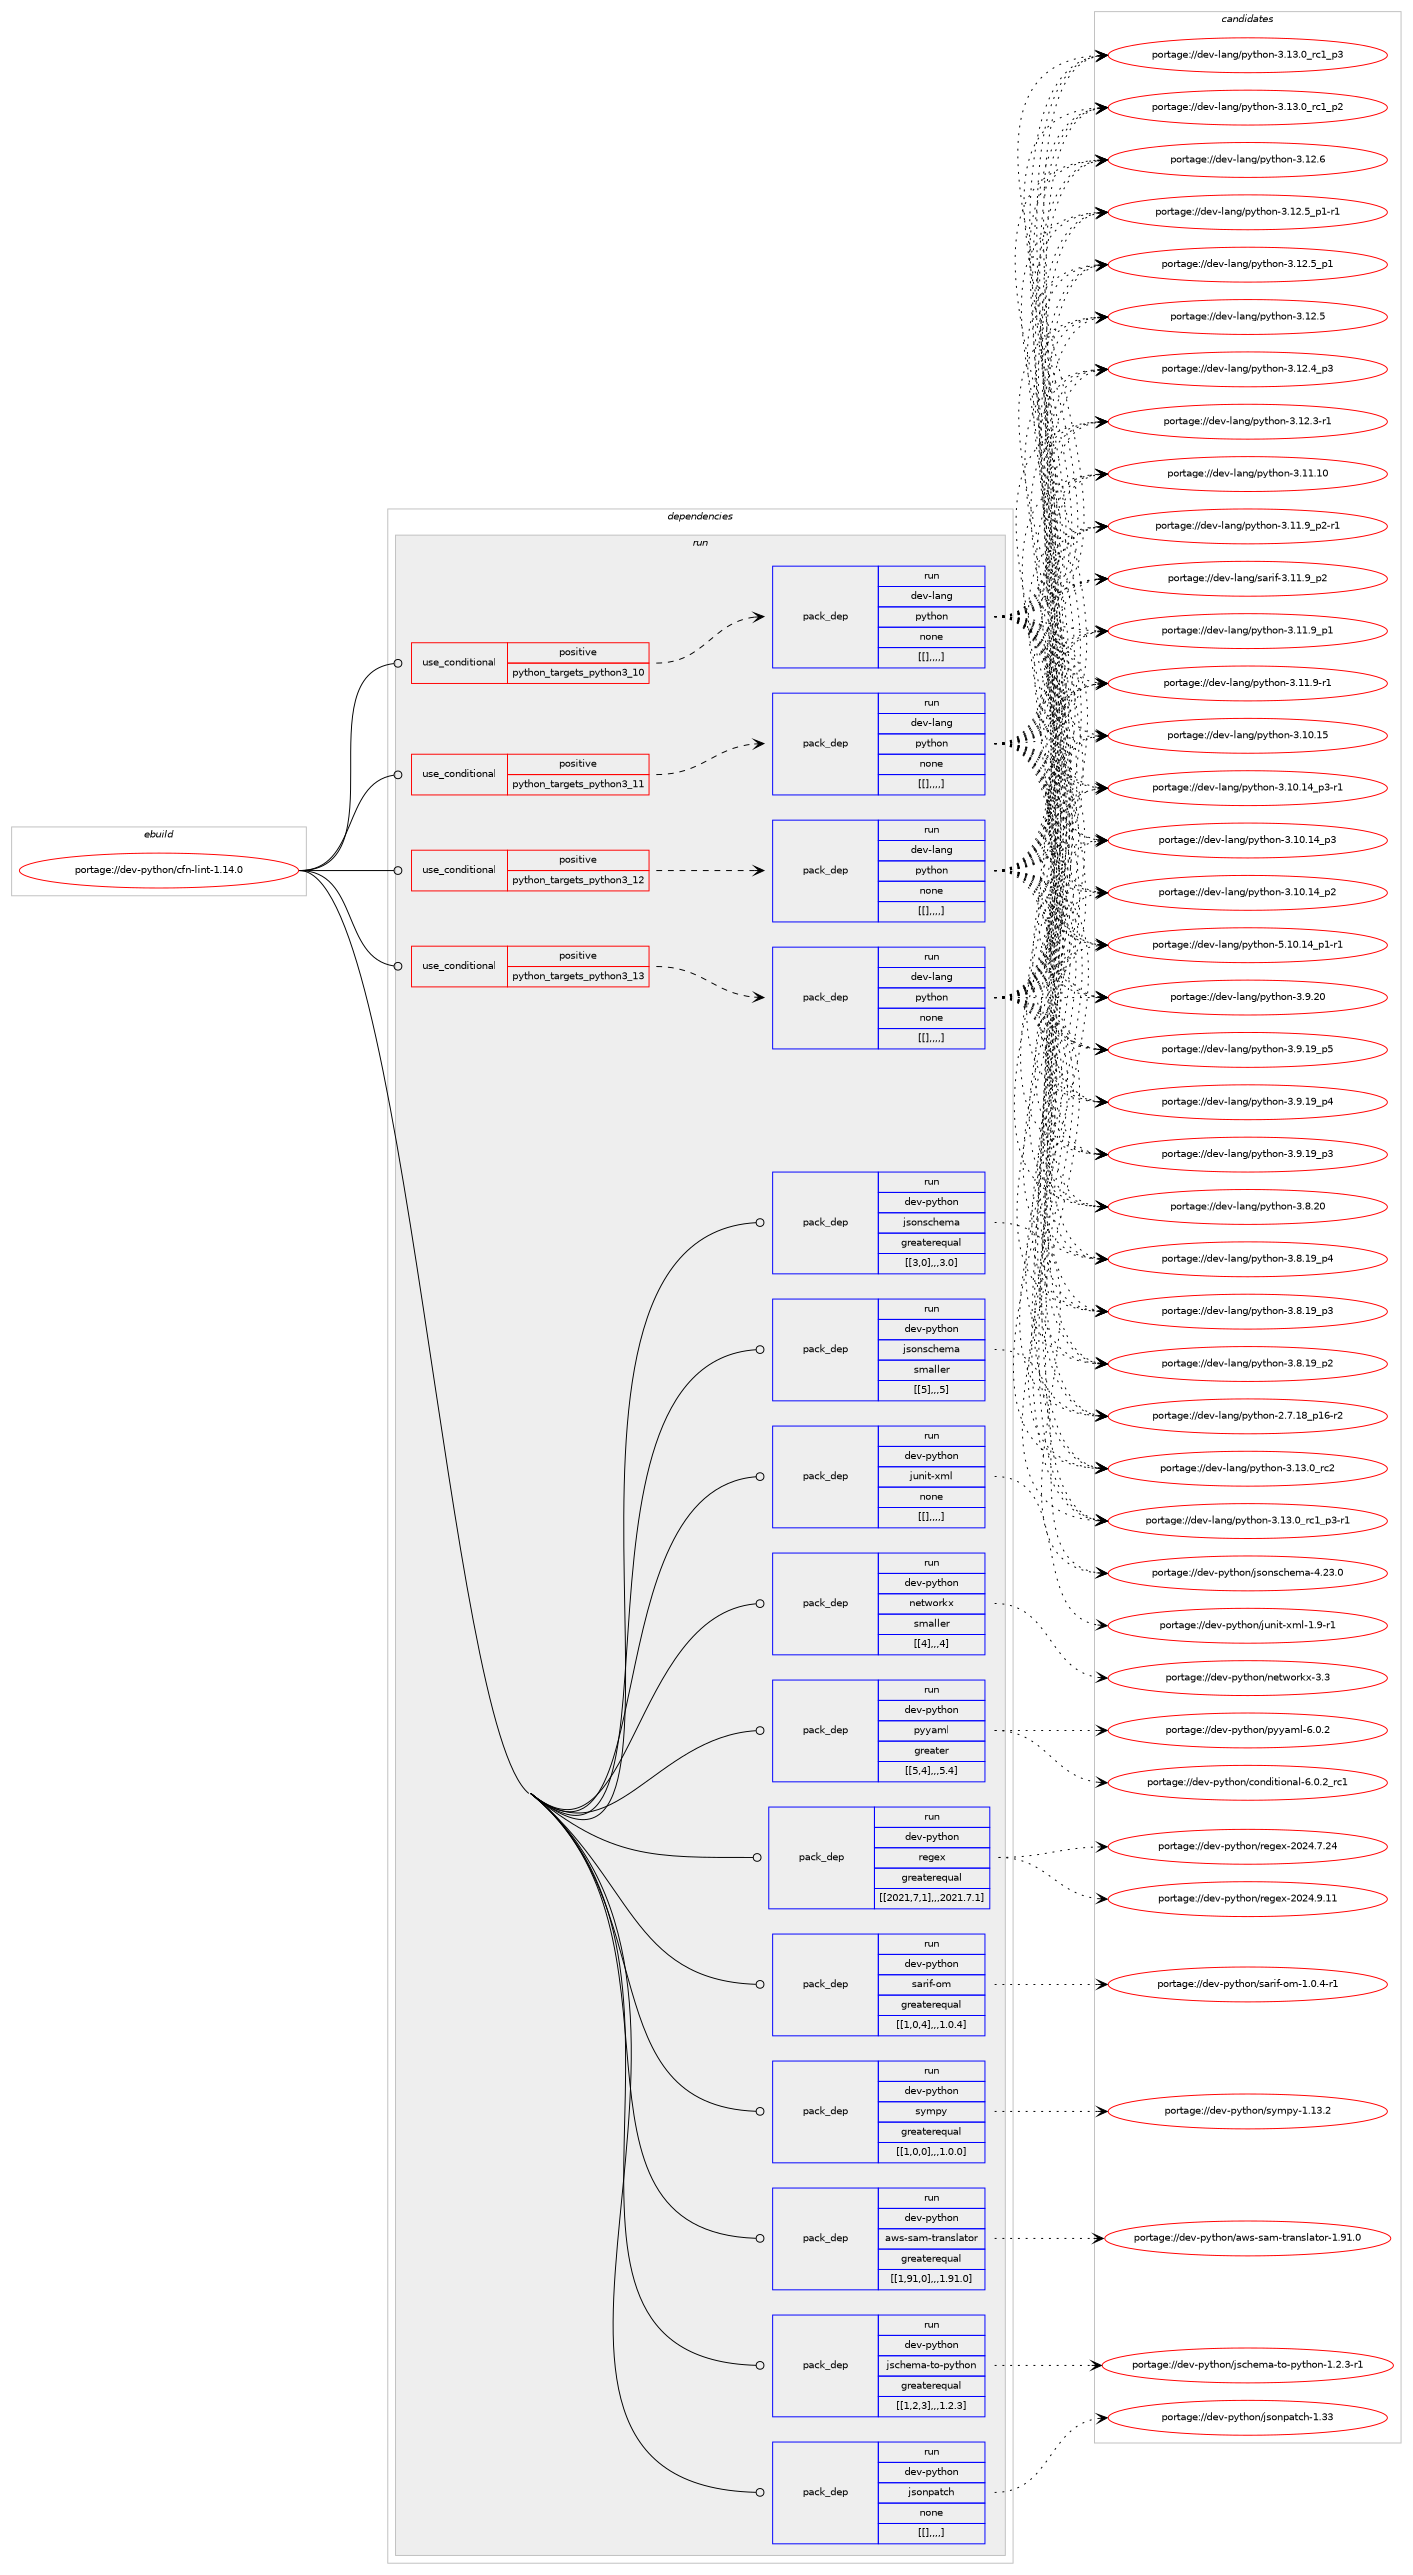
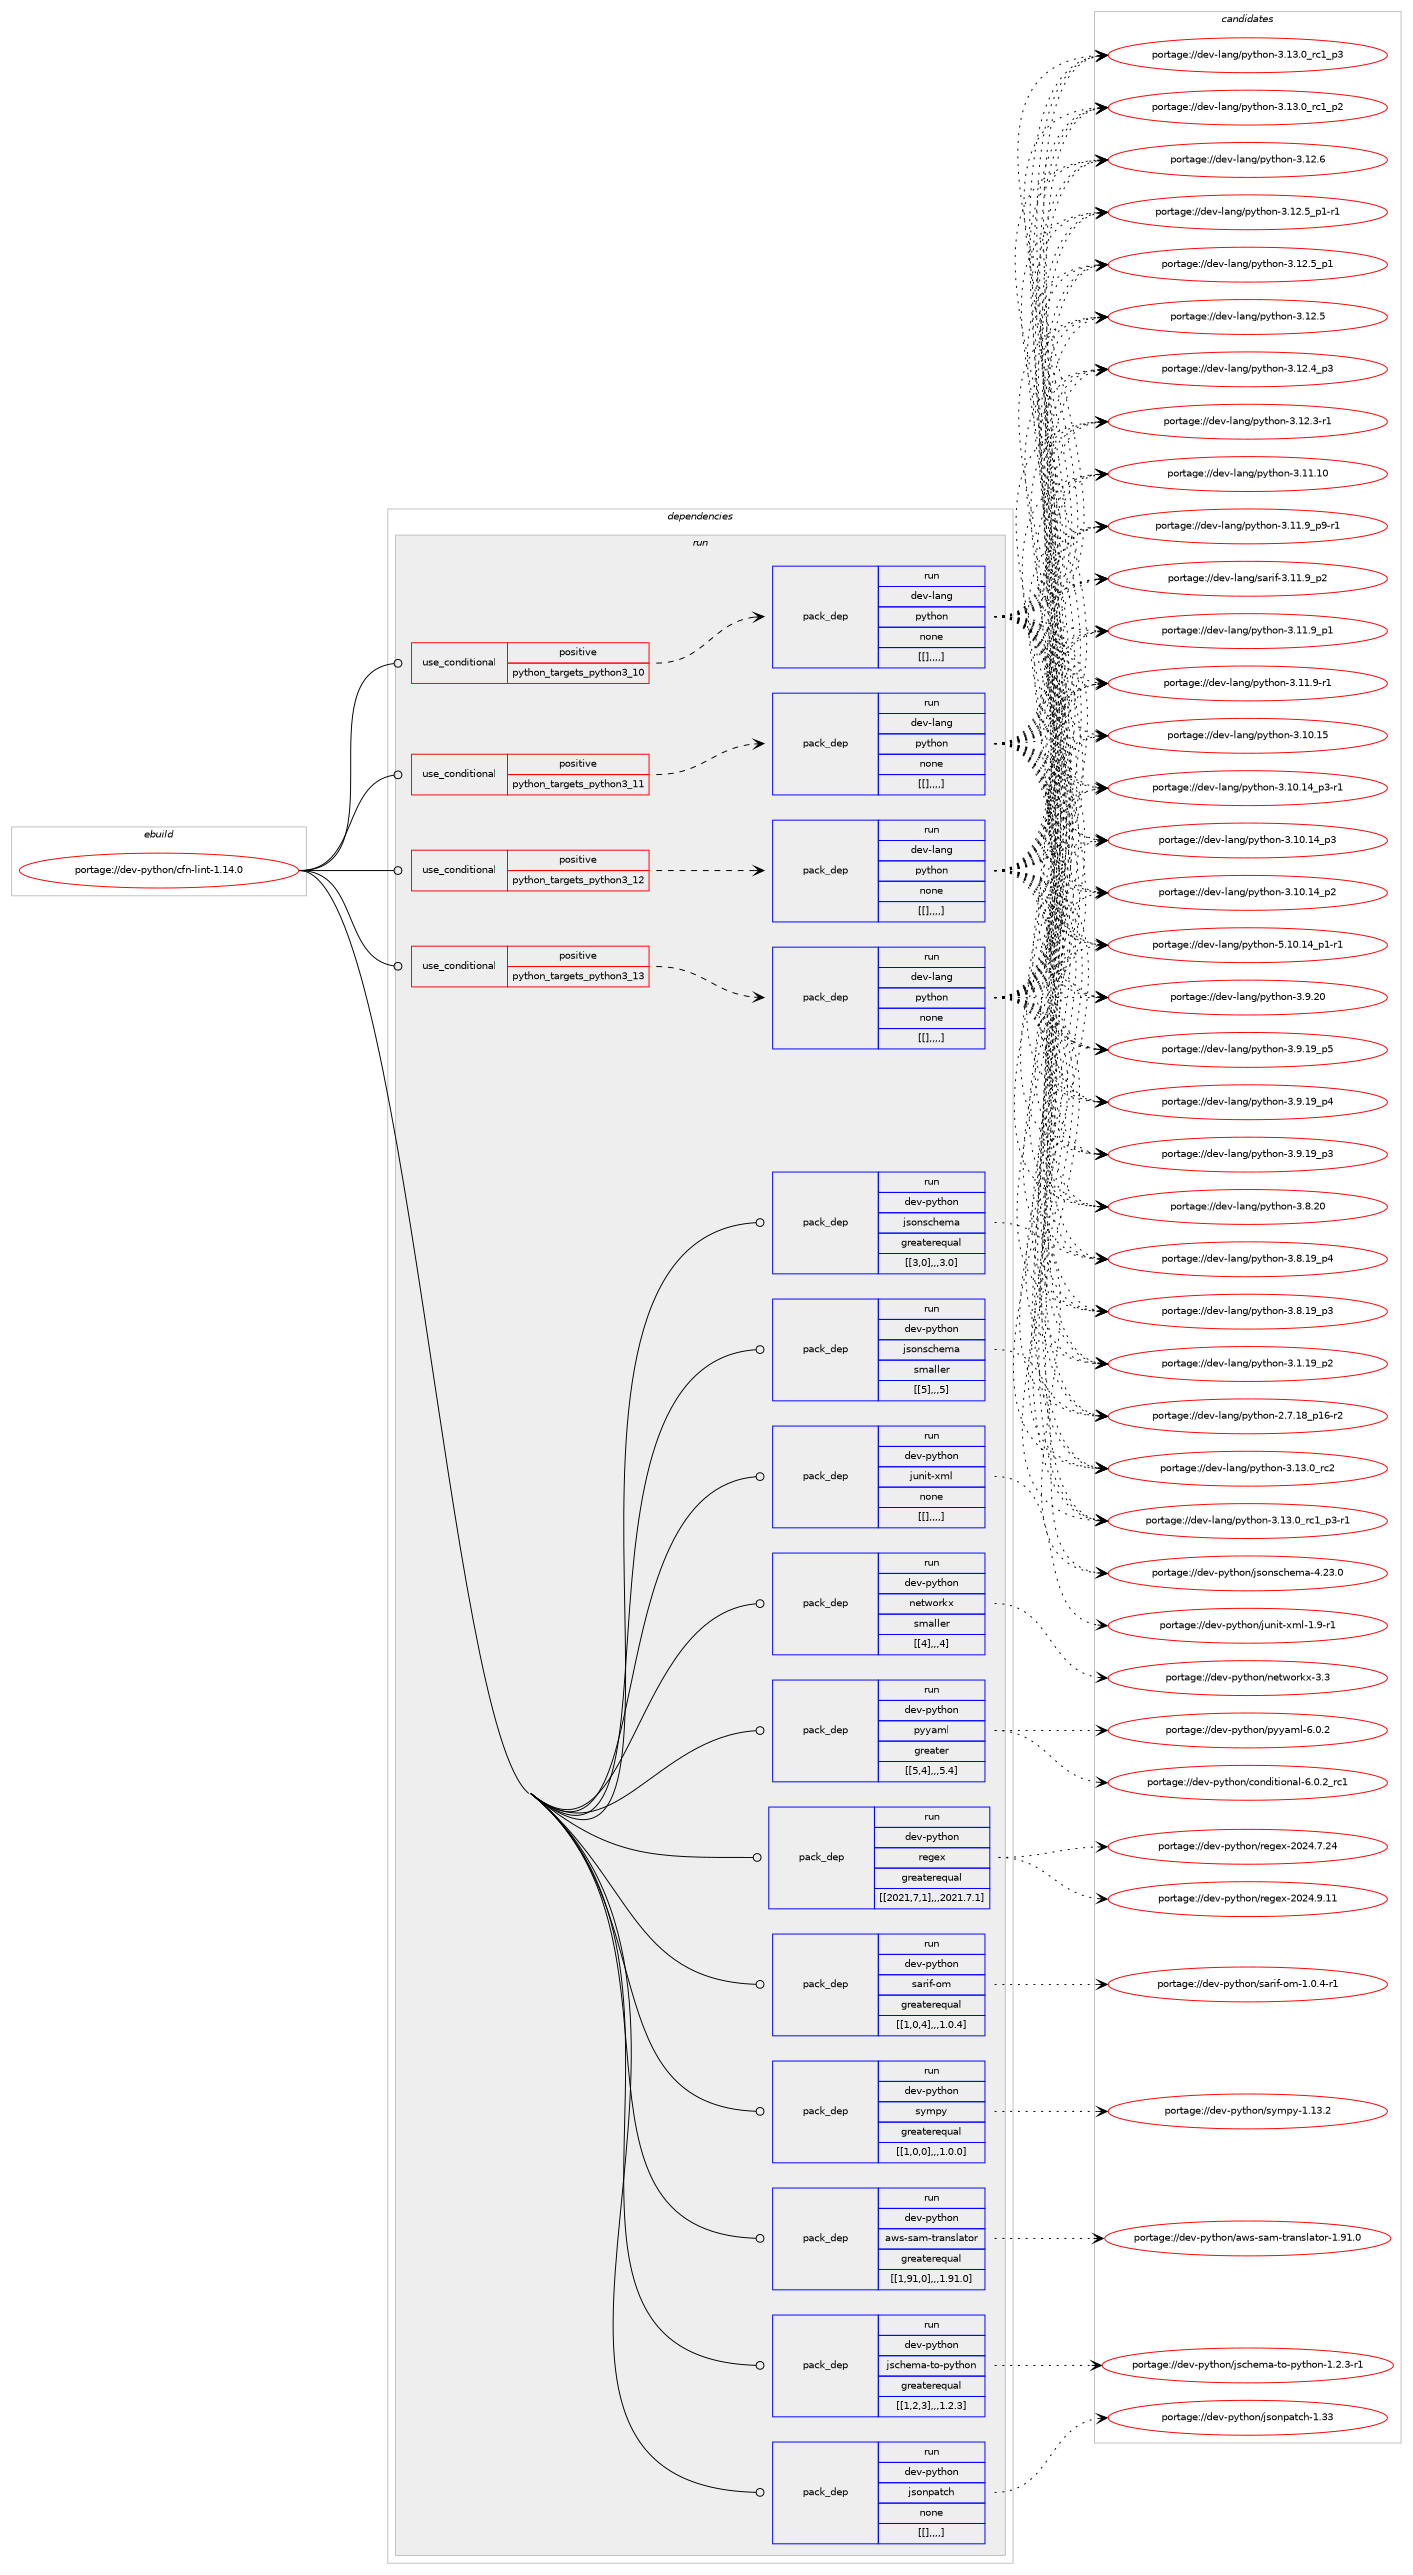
node "portage://dev-lang/python-3.11.9_p2-r1": label "portage://dev-lang/python-3.11.9_p2-r1" -> "portage://dev-lang/python-3.11.9_p9-r1"
node "portage://dev-lang/python-3.8.19_p2": label "portage://dev-lang/python-3.8.19_p2" -> "portage://dev-lang/python-3.1.19_p2"
